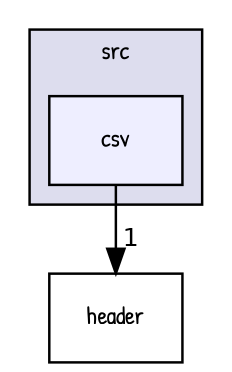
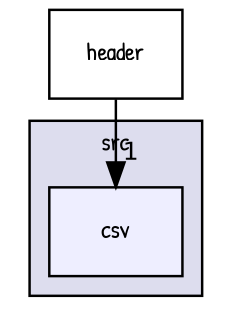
edge "csv" -> "header": reversed
